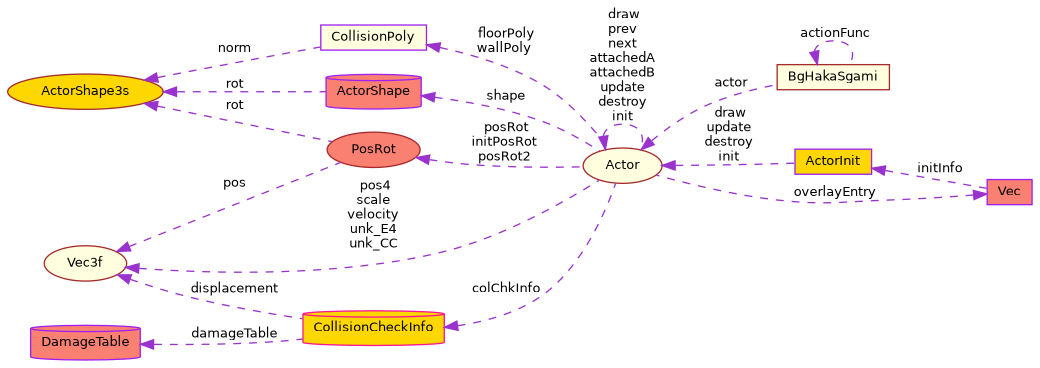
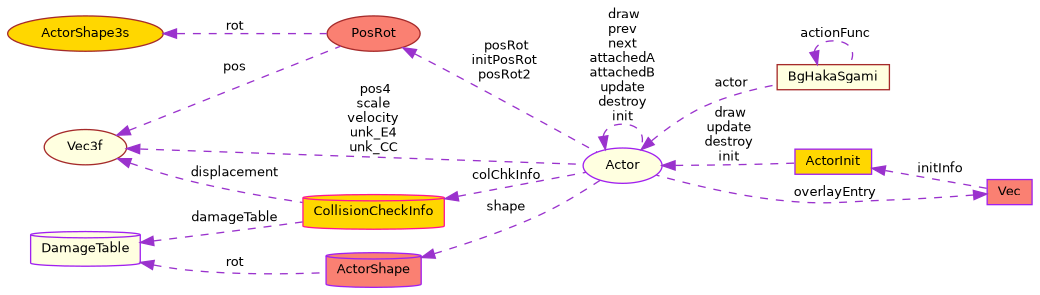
node "CollisionPoly": removed
edge "ActorShape" -> "ActorShape3s": now "ActorShape" -> "DamageTable"
node "Actor": color brown -> purple
node "DamageTable": fillcolor salmon -> lightyellow
